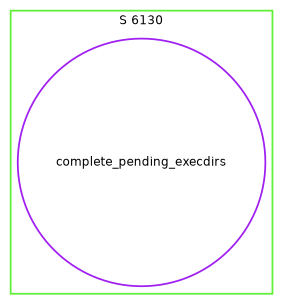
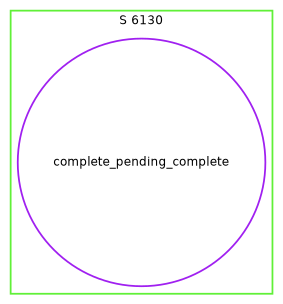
node "complete_pending_execdirs": label "complete_pending_execdirs" -> "complete_pending_complete"
